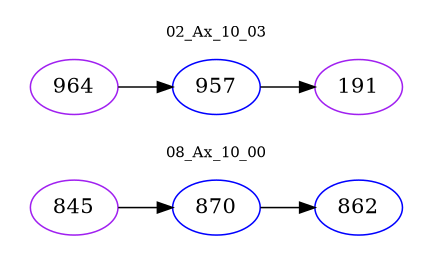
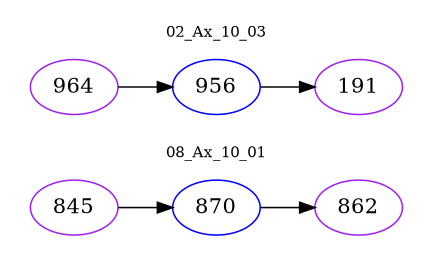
node "957": label "957" -> "956"
cluster "08_Ax_10_00": label "08_Ax_10_00" -> "08_Ax_10_01"
node "862": color blue -> purple
